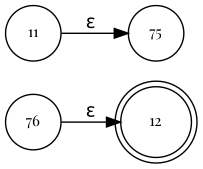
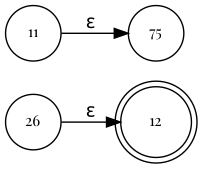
node "76": label "76" -> "26"
